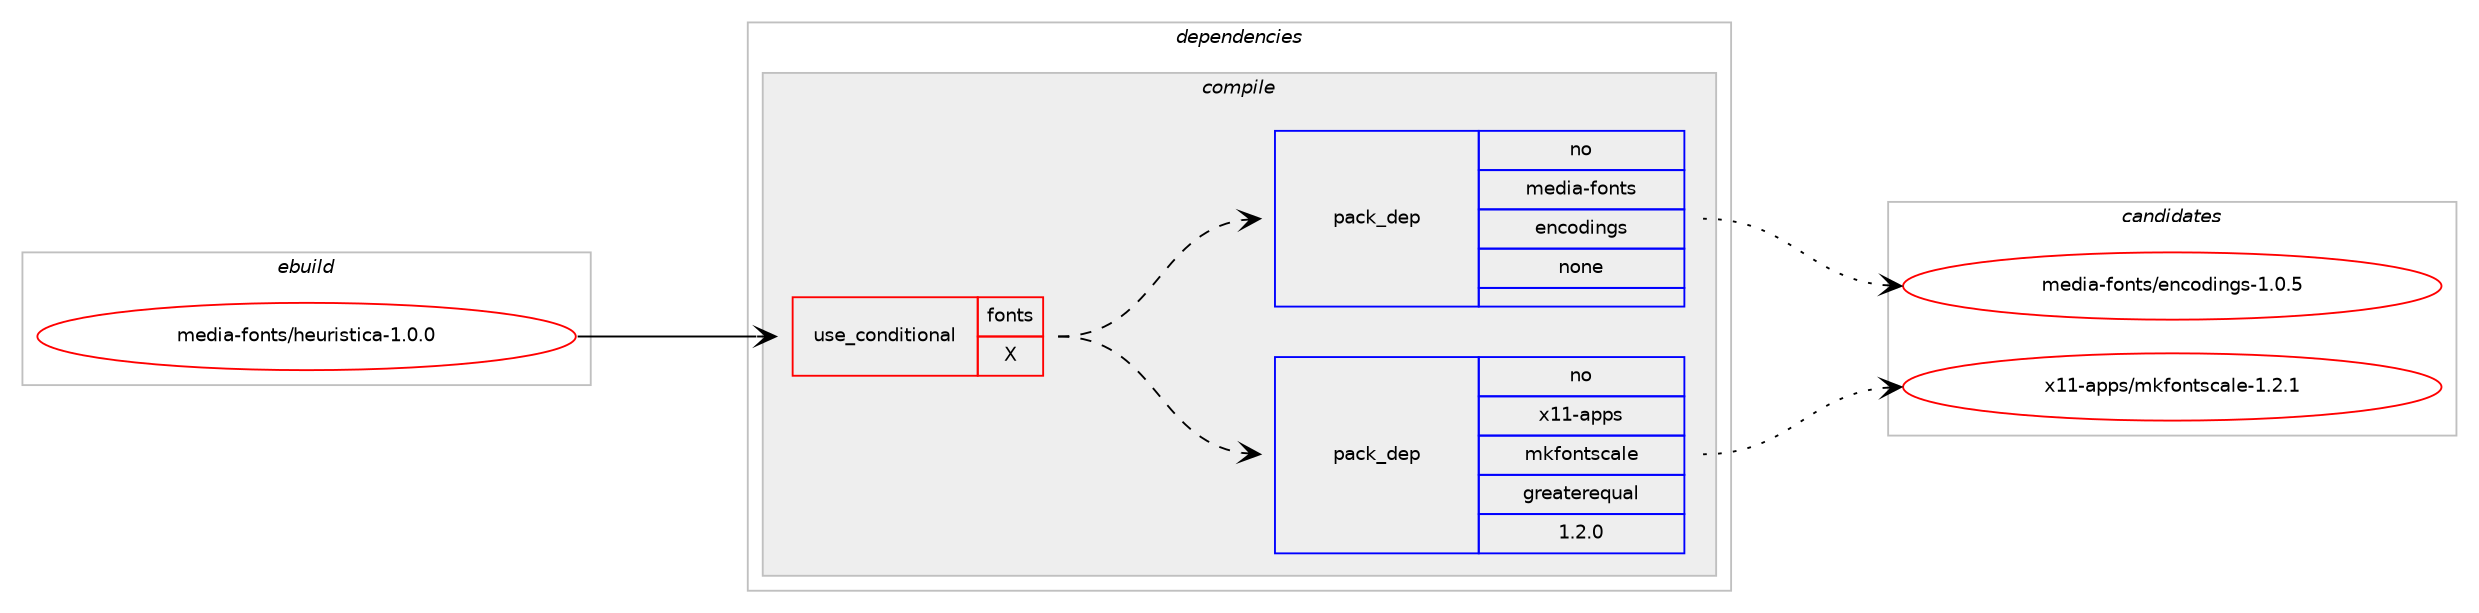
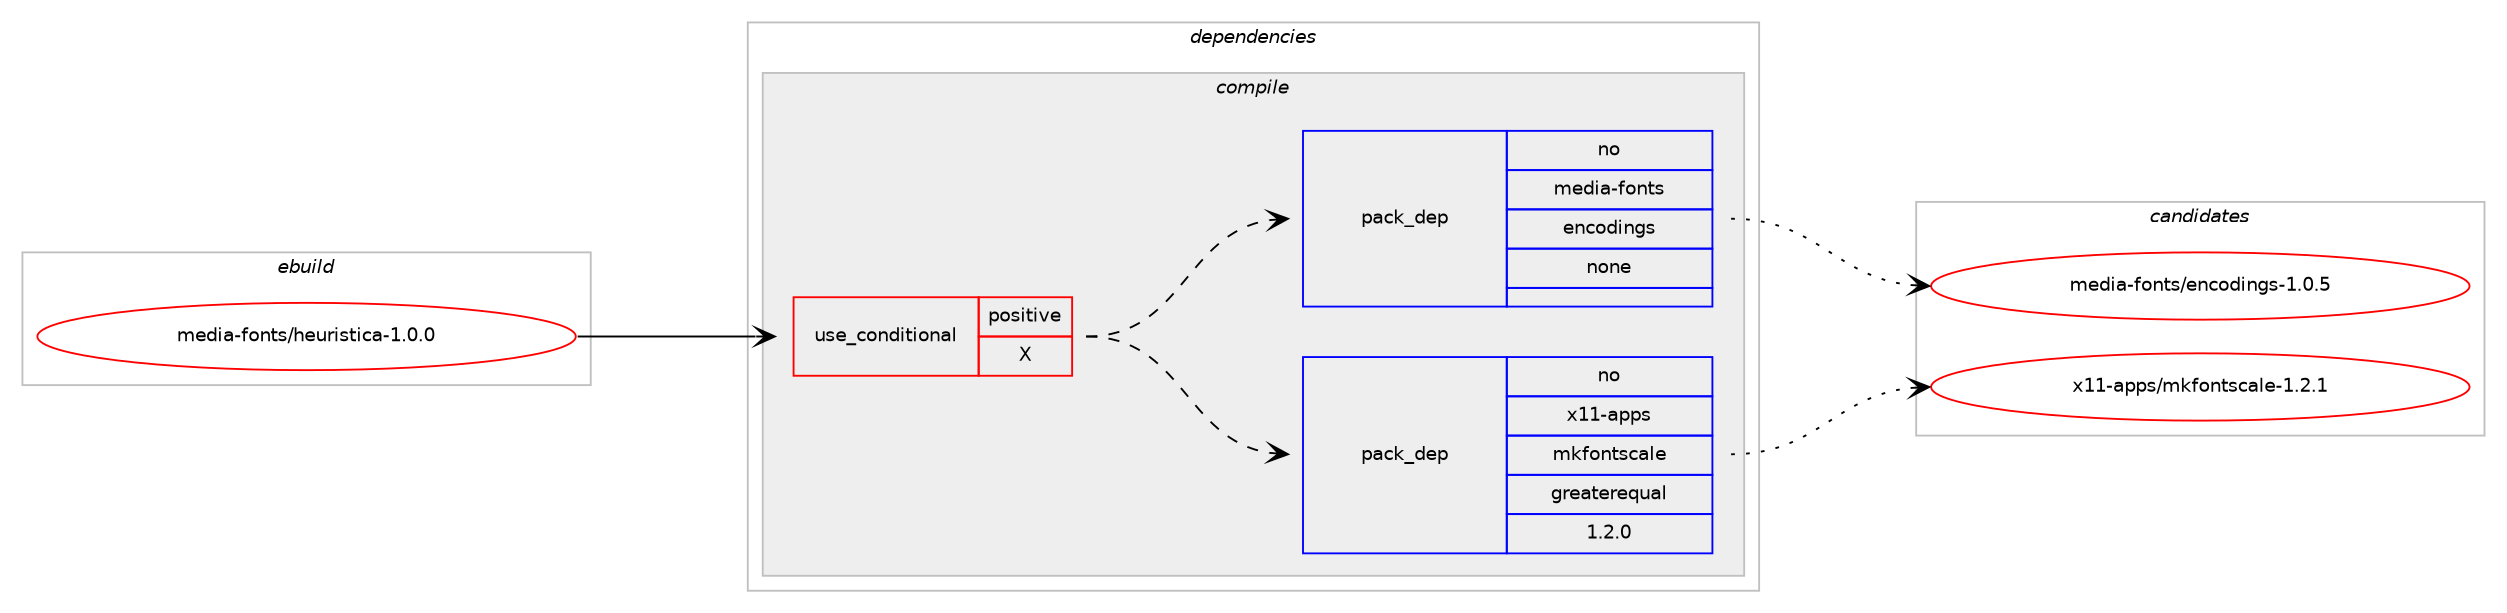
node "use_conditional": text "fonts" -> "positive"
